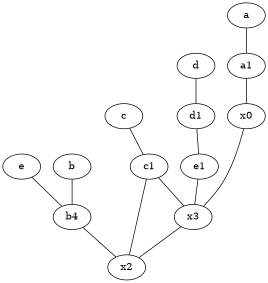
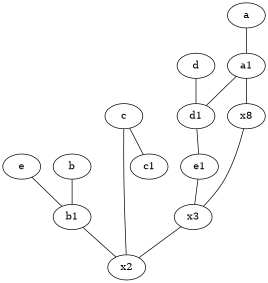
edge "a1" -- "d1": added
node "x0": label "x0" -> "x8"
edge "c1" -- "x3": removed
node "b4": label "b4" -> "b1"
edge "c1" -- "x2": now "c" -- "x2"
